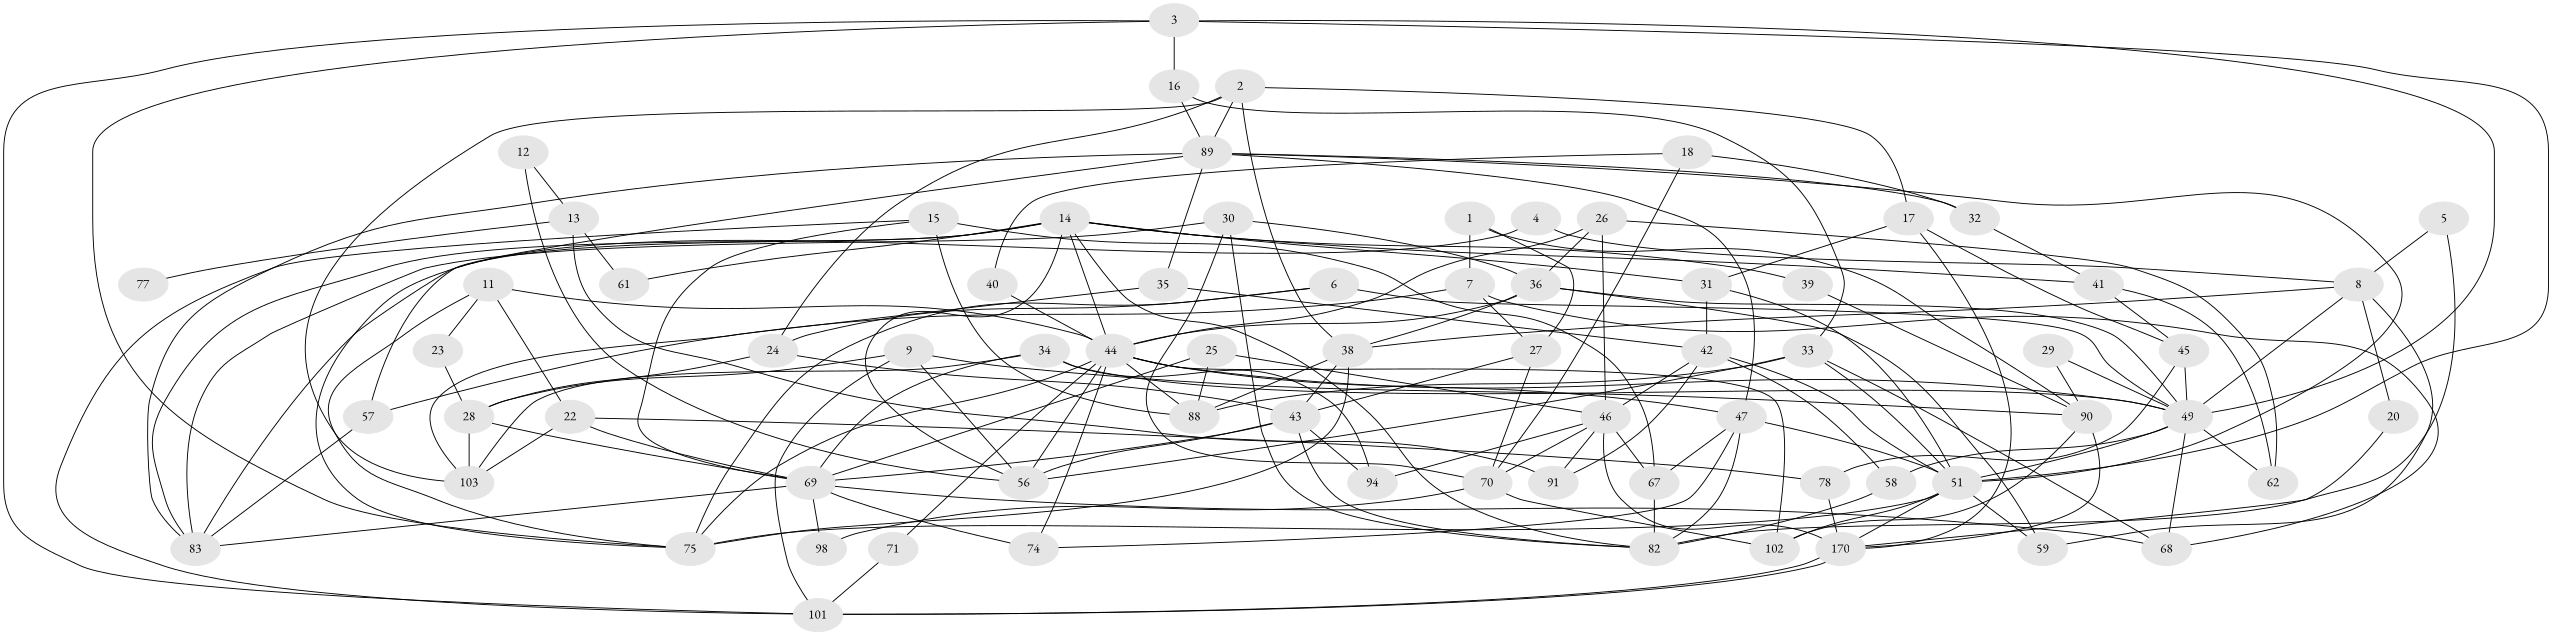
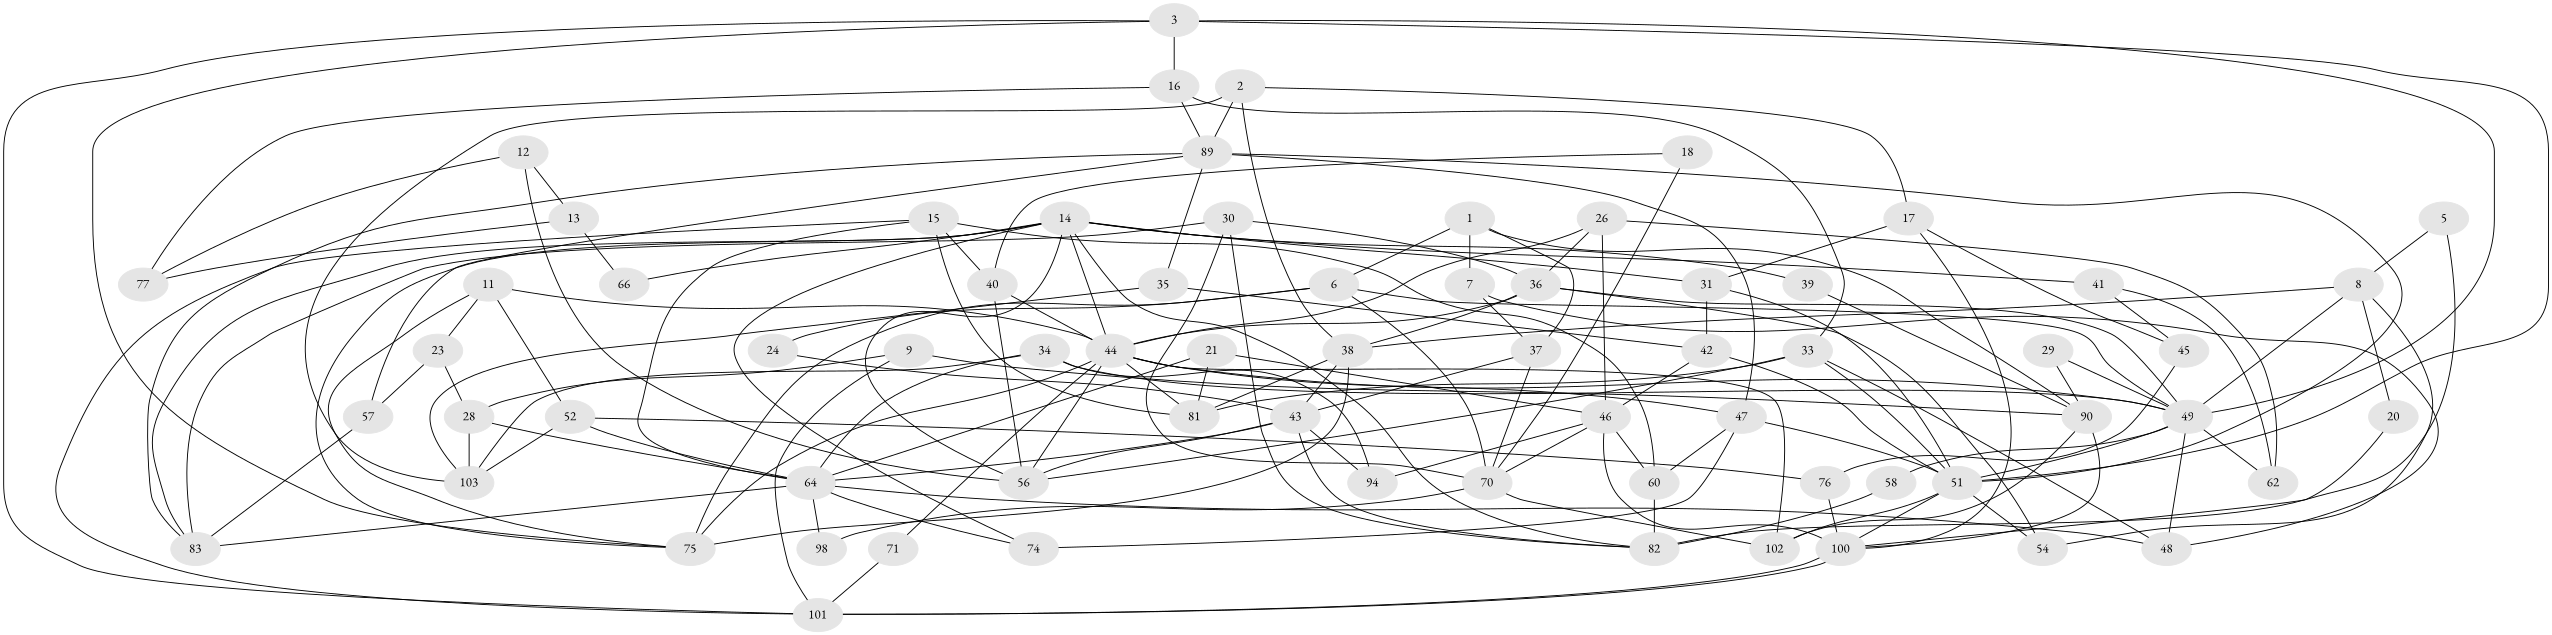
edge "16" -- "77": added
edge "2" -- "24": removed
edge "12" -- "77": added
node "4": removed
node "32": removed
edge "15" -- "40": added
edge "1" -- "6": added
node "61": label "61" -> "66"
edge "7" -- "57": now "23" -- "57"
node "25": label "25" -> "21"
node "27": label "27" -> "37"
edge "6" -- "70": added
edge "24" -- "28": removed
edge "45" -- "49": removed
edge "42" -- "58": removed
node "22": label "22" -> "52"
node "88": label "88" -> "81"
edge "9" -- "56": now "40" -- "56"
edge "44" -- "74": now "14" -- "74"
node "69": label "69" -> "64"
node "91": removed
node "67": label "67" -> "60"
node "78": label "78" -> "76"
edge "47" -- "82": removed
edge "51" -- "75": removed
node "170": label "170" -> "100"
node "59": label "59" -> "54"
node "68": label "68" -> "48"
